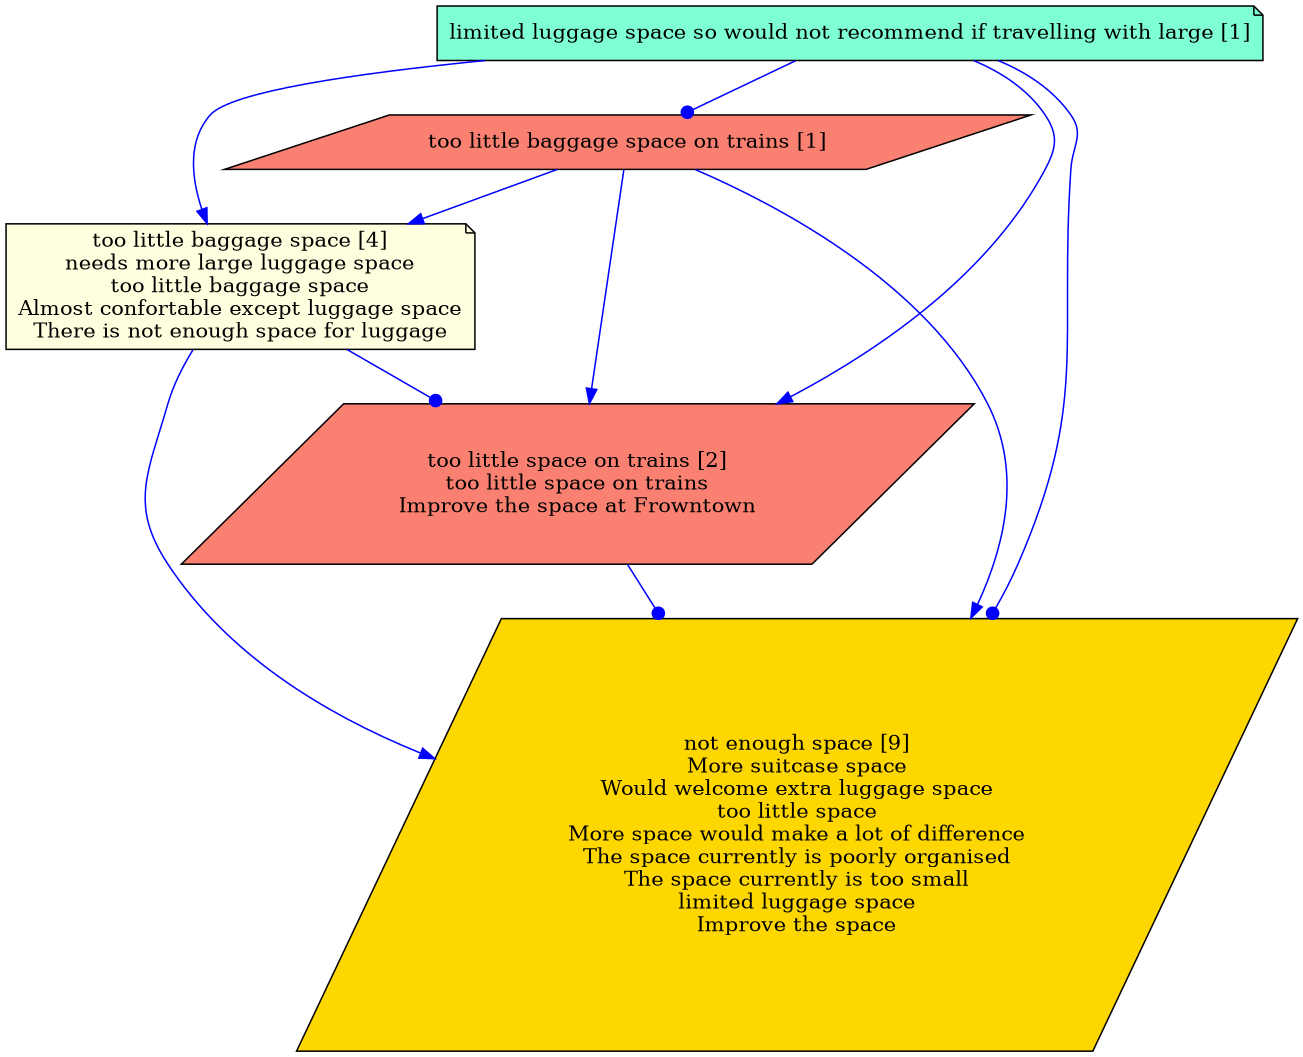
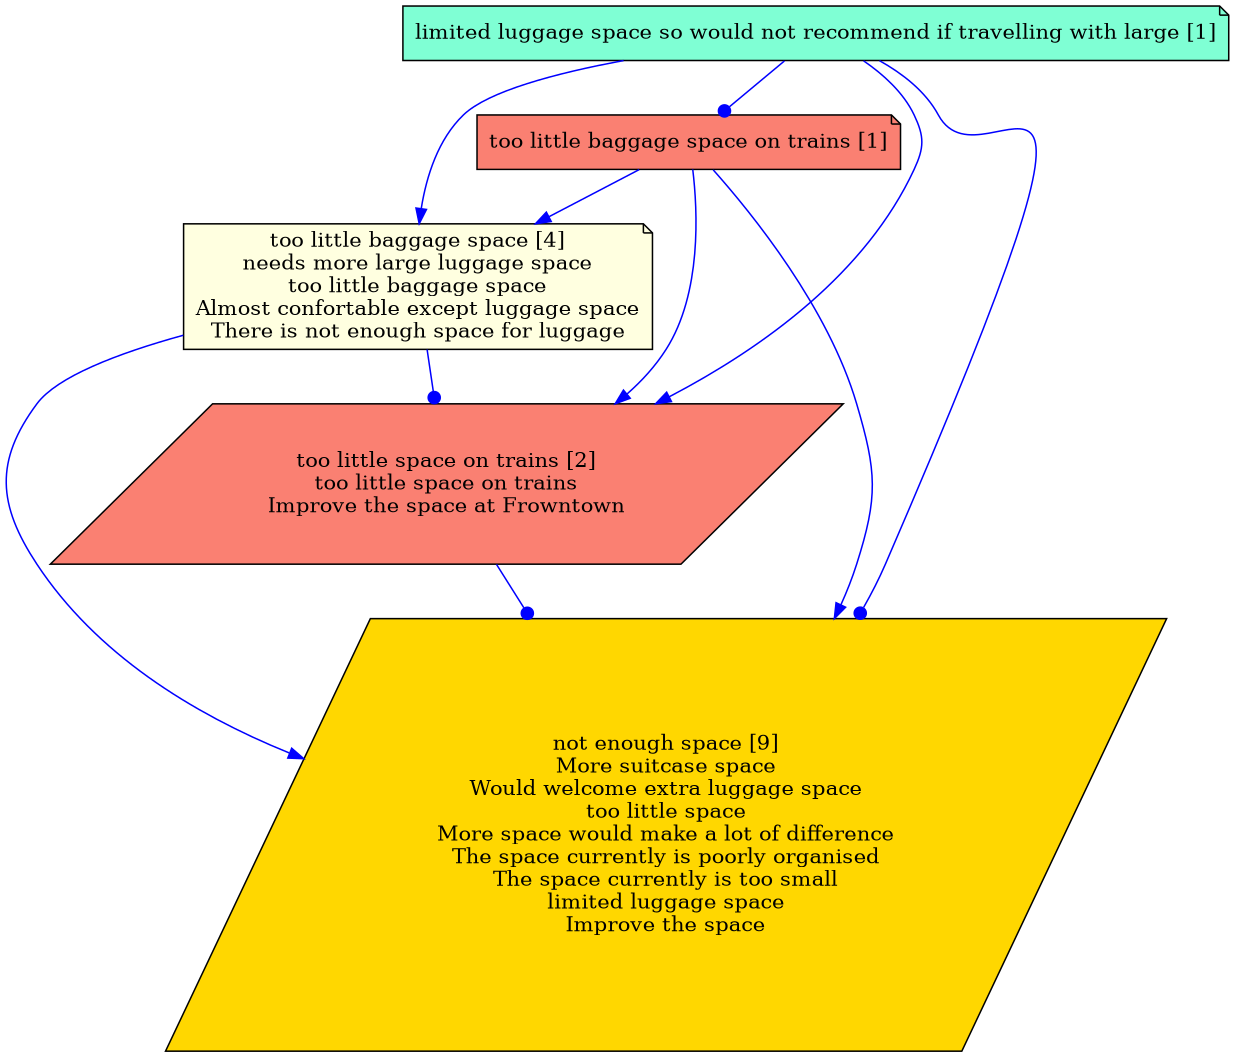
node "too little baggage space on trains [1]": shape parallelogram -> note
